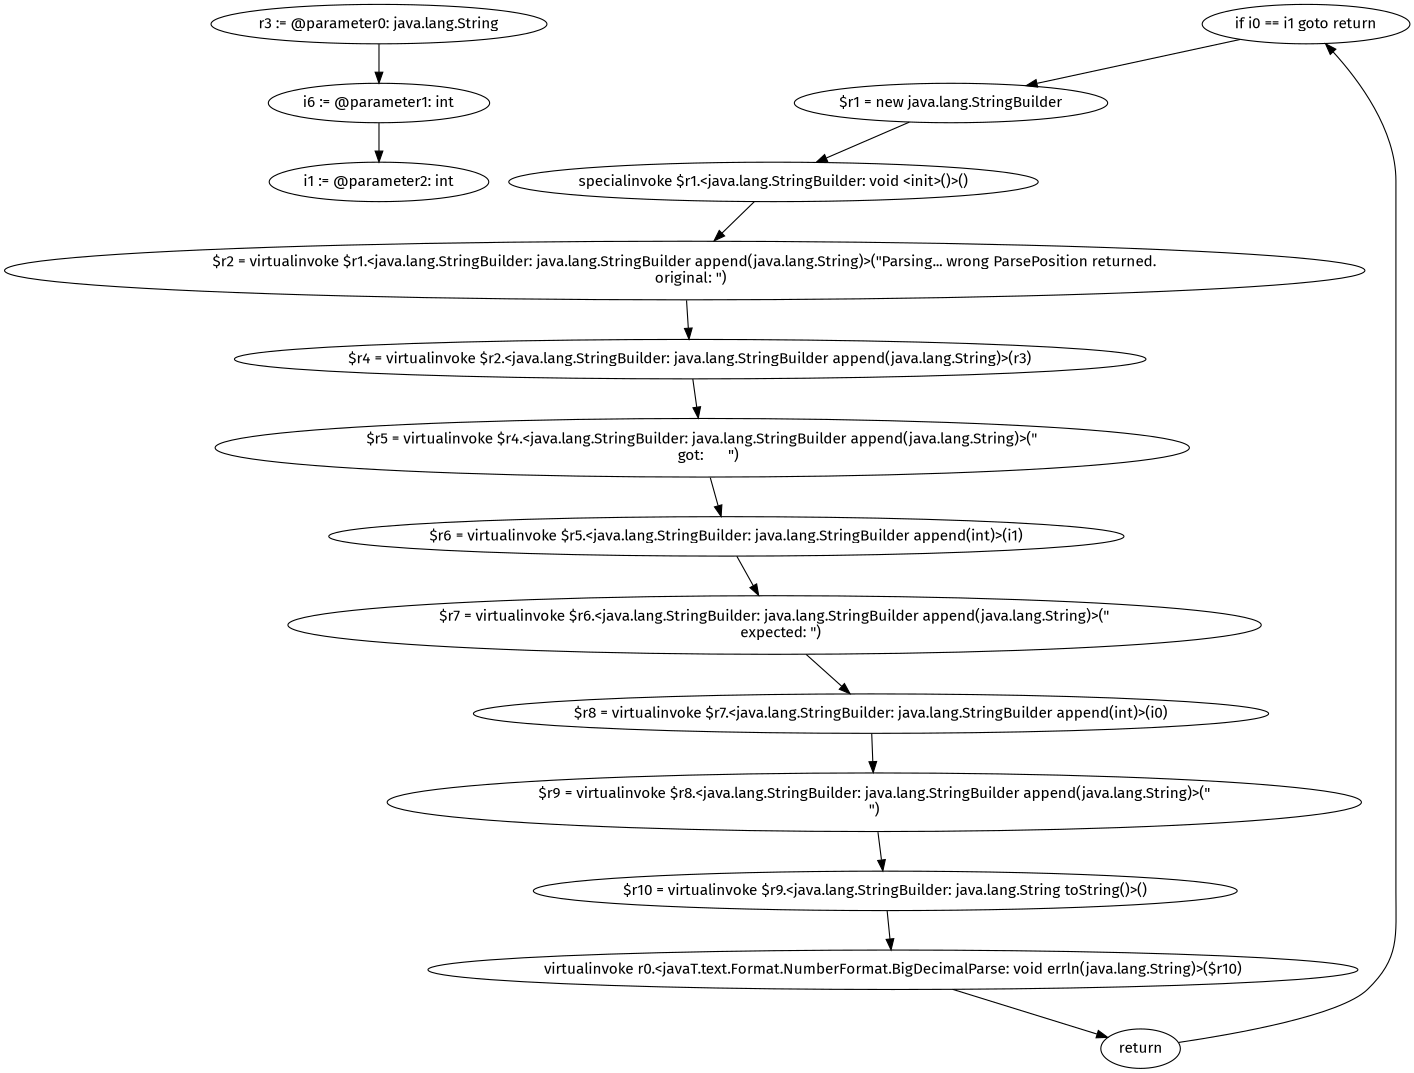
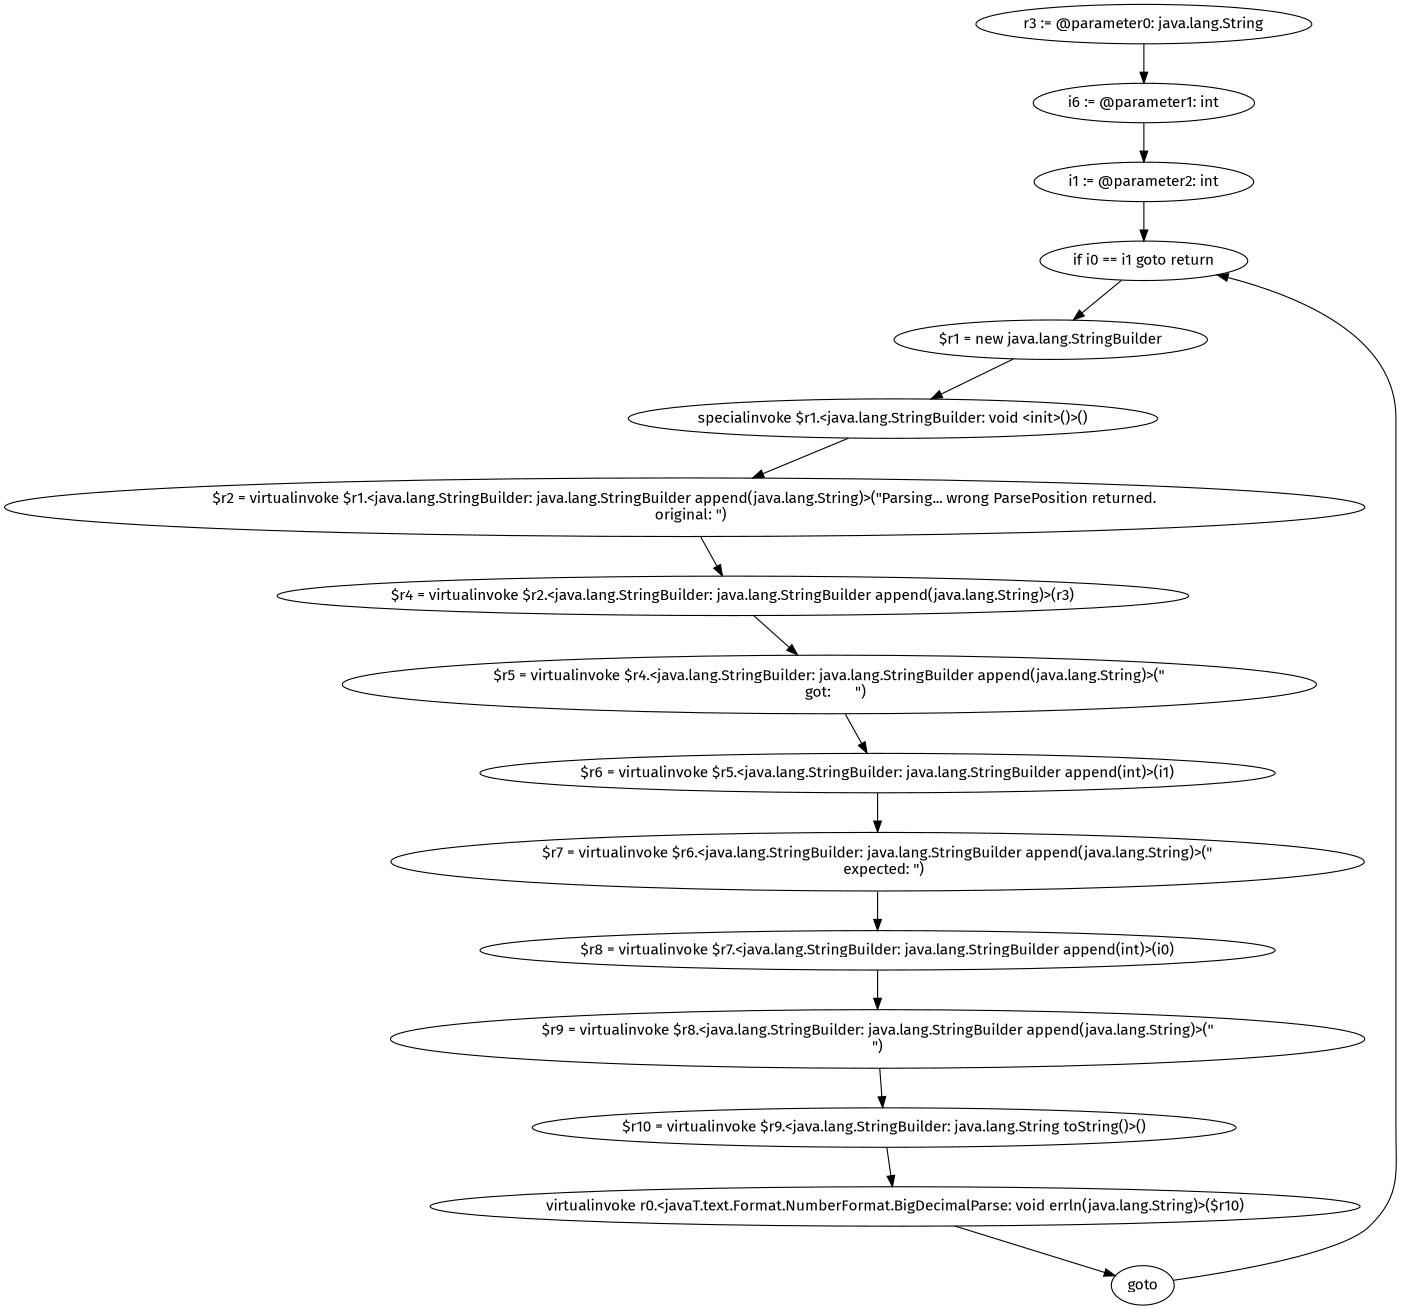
edge "i1 := @parameter2: int" -> "if i0 == i1 goto return": added
node "return": label "return" -> "goto"
